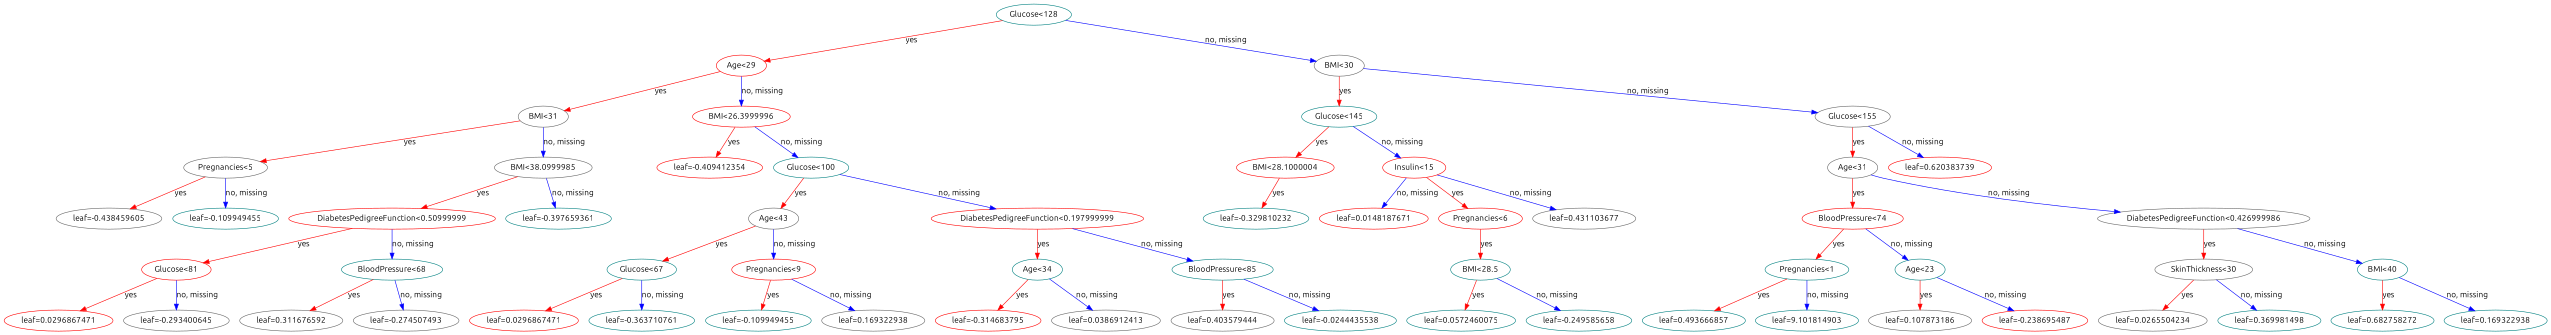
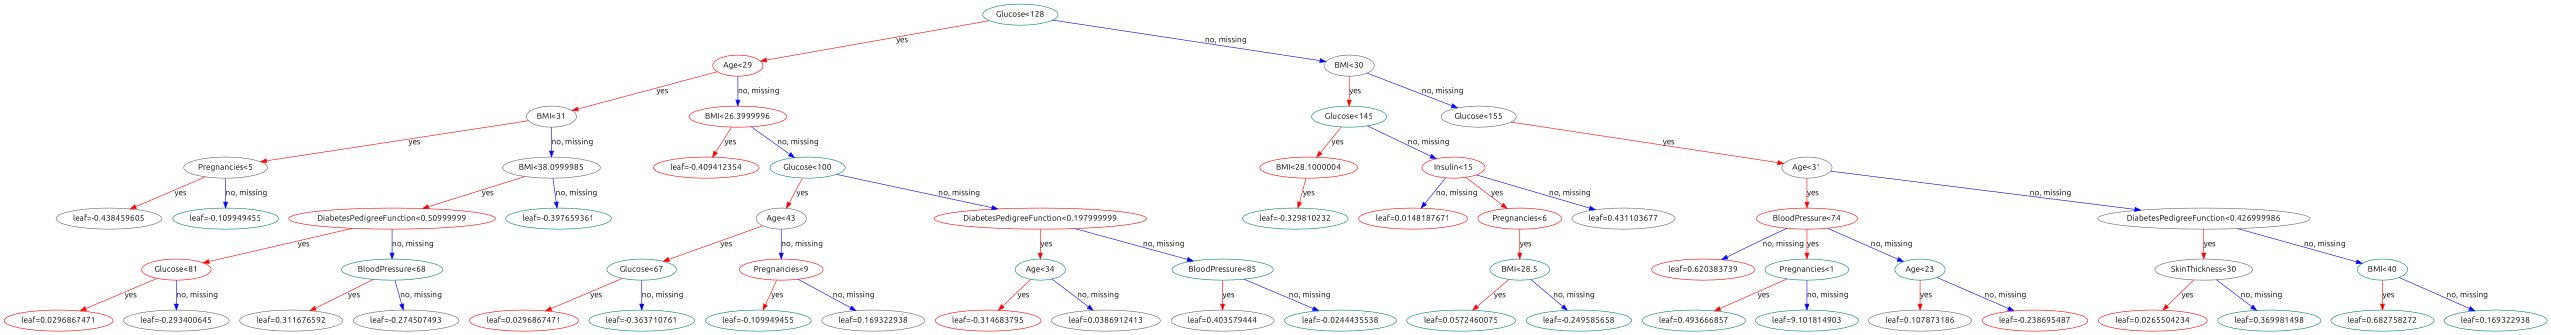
edge "Glucose<155" -> "leaf=0.620383739": now "BloodPressure<74" -> "leaf=0.620383739"
node "leaf=0.0265504234": color gray40 -> red
